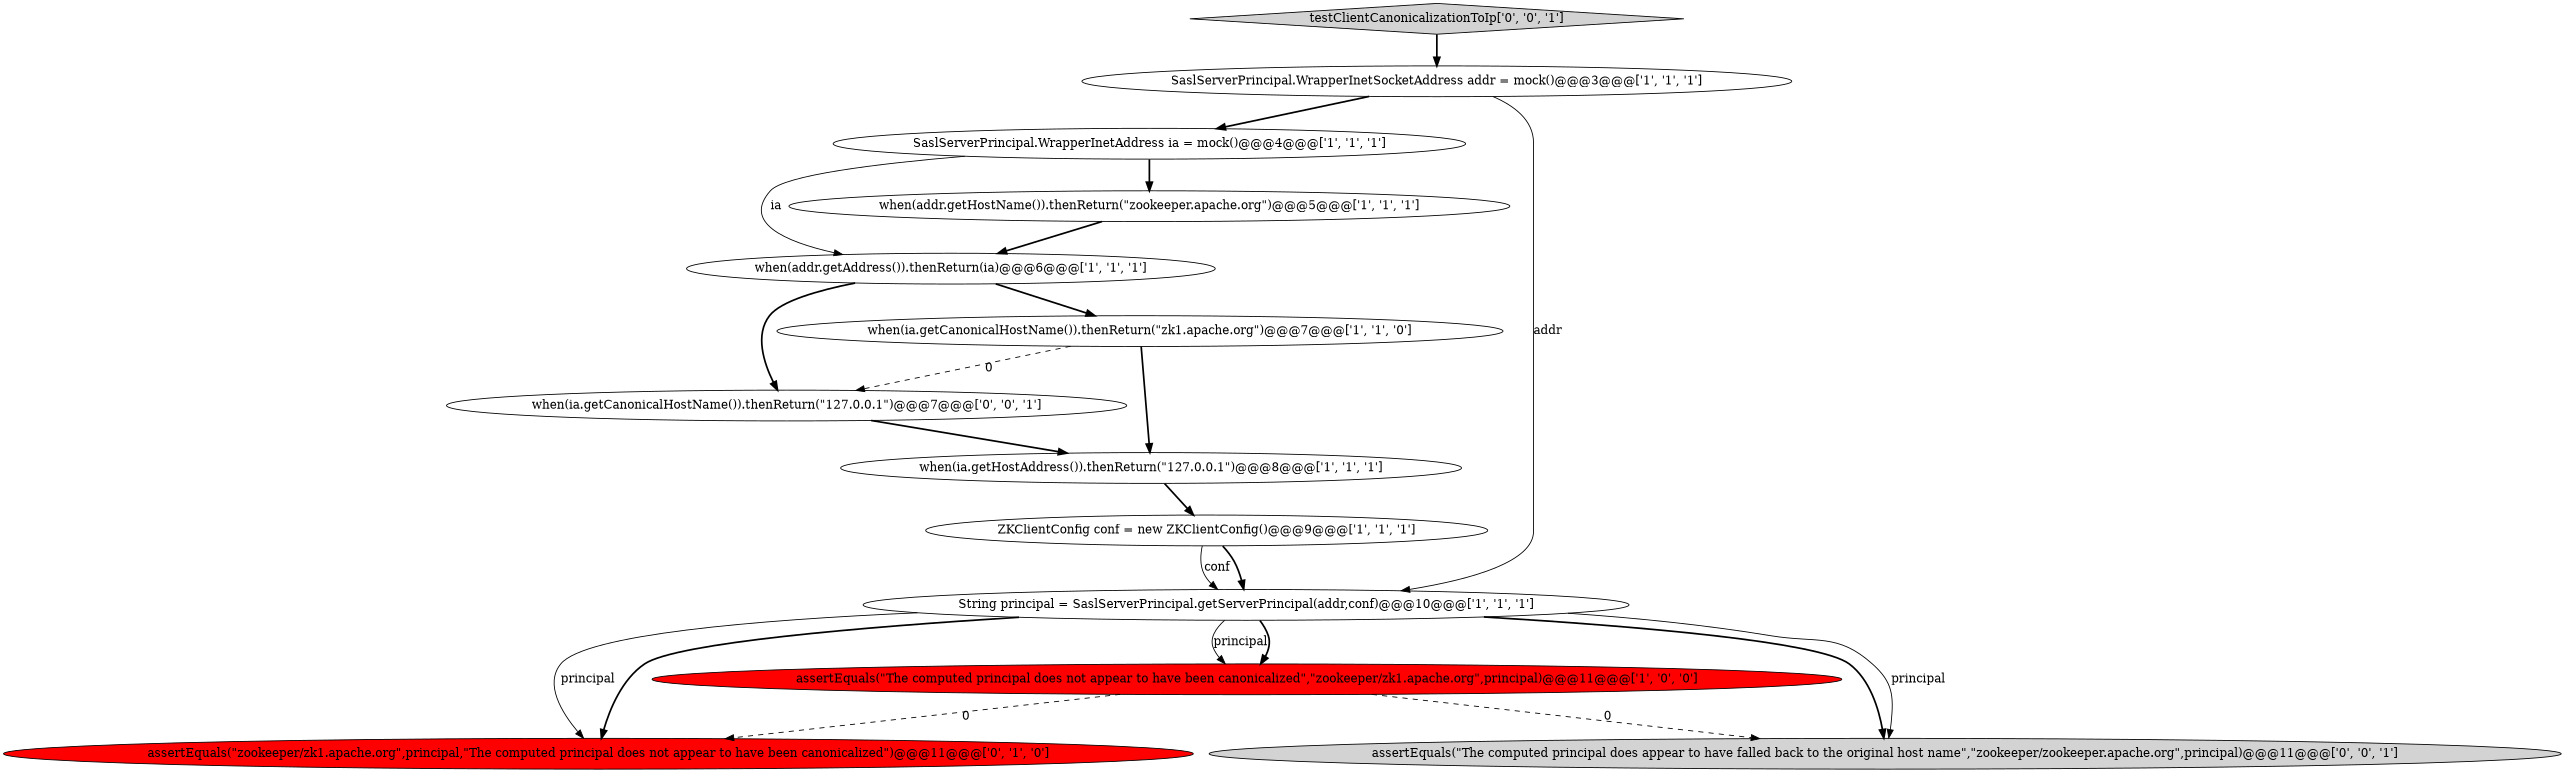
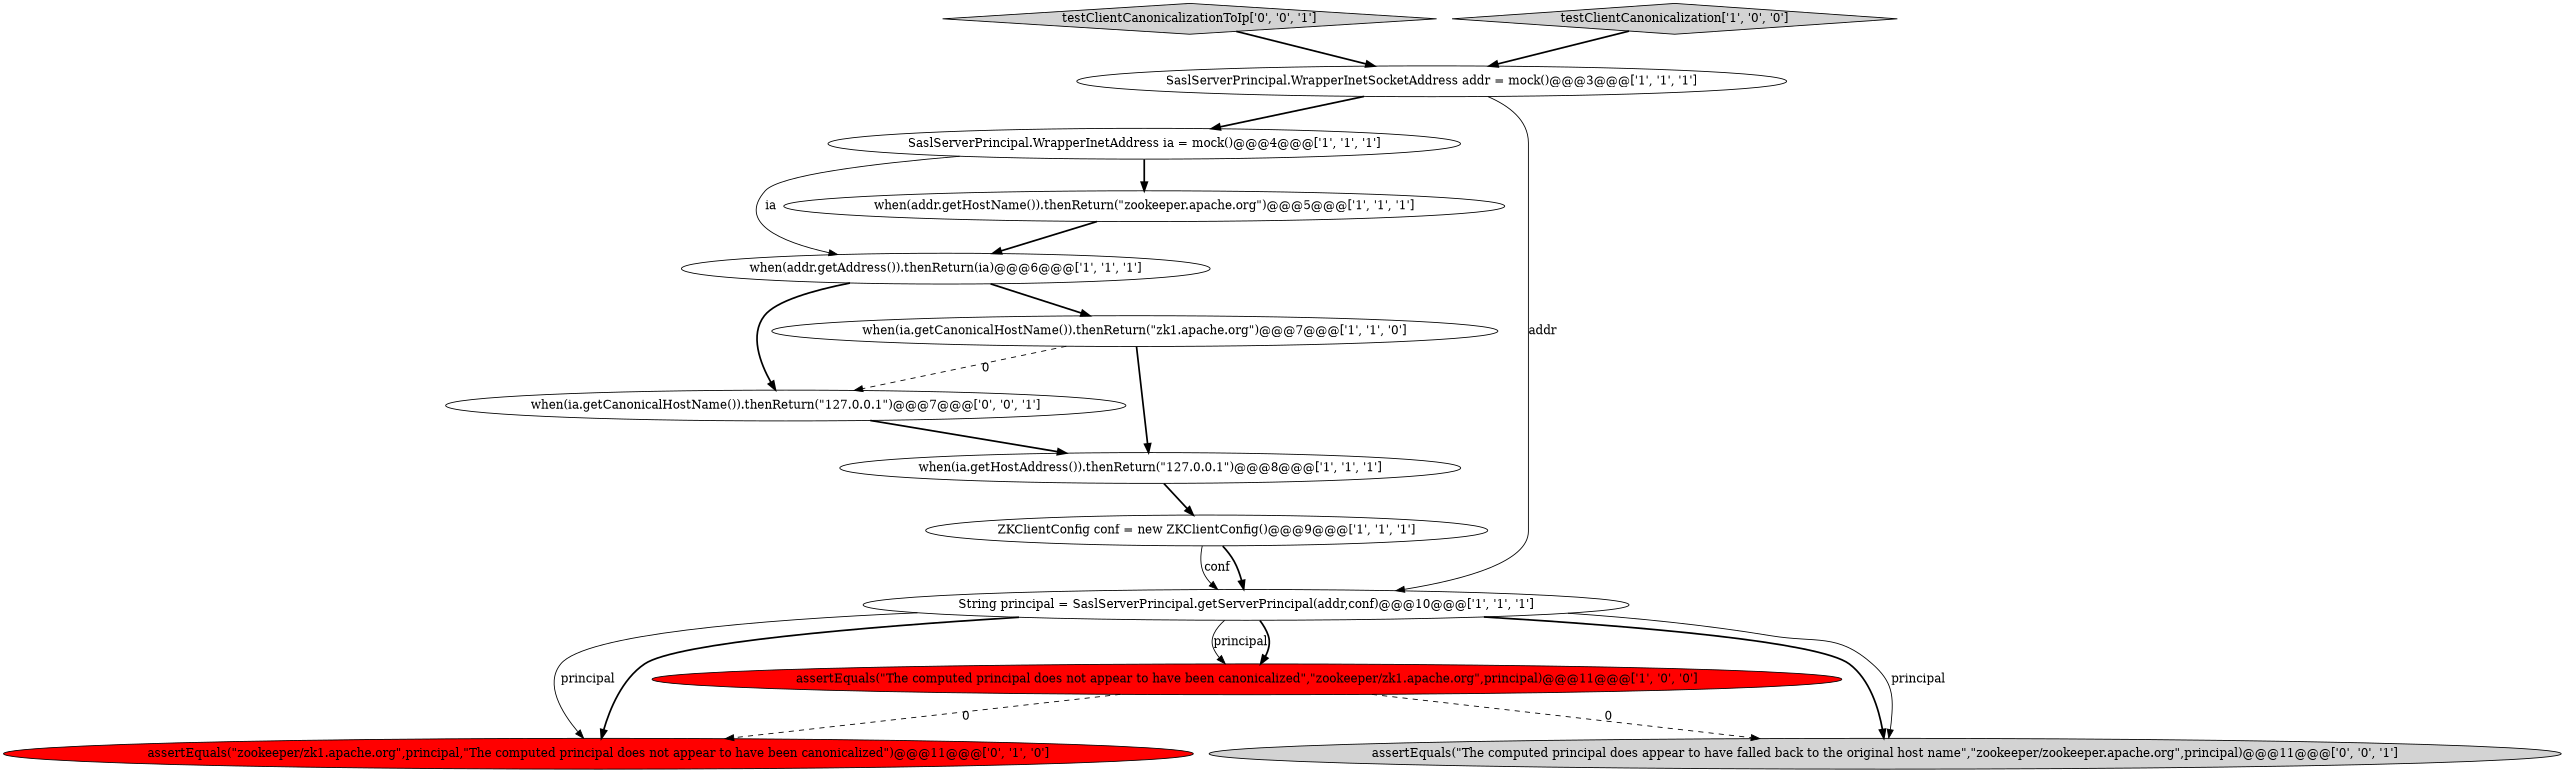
node "testClientCanonicalization['1', '0', '0']": added
